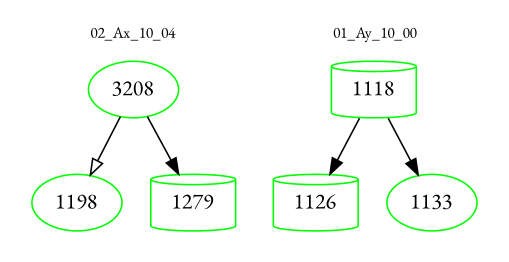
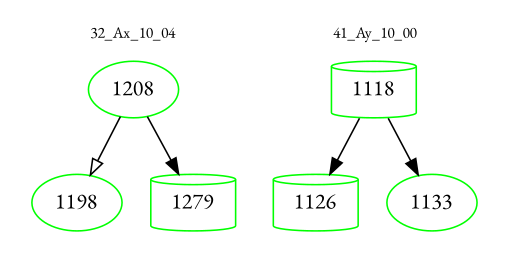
cluster "02_Ax_10_04": label "02_Ax_10_04" -> "32_Ax_10_04"
cluster "01_Ay_10_00": label "01_Ay_10_00" -> "41_Ay_10_00"
node "3208": label "3208" -> "1208"
